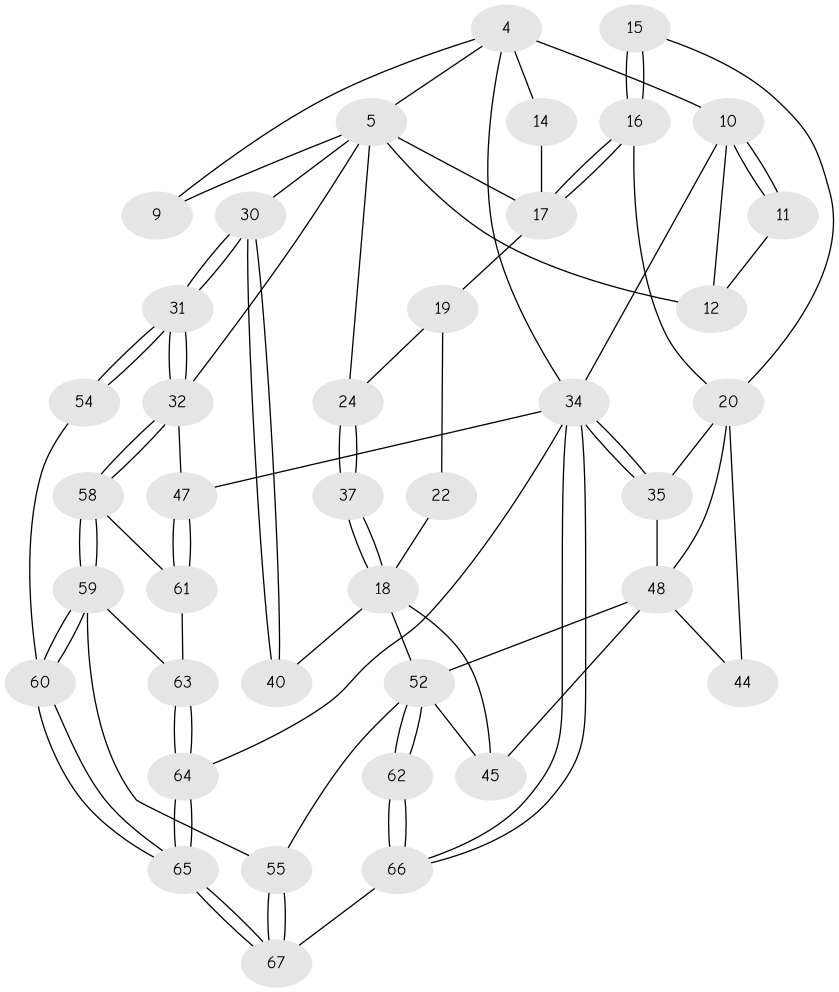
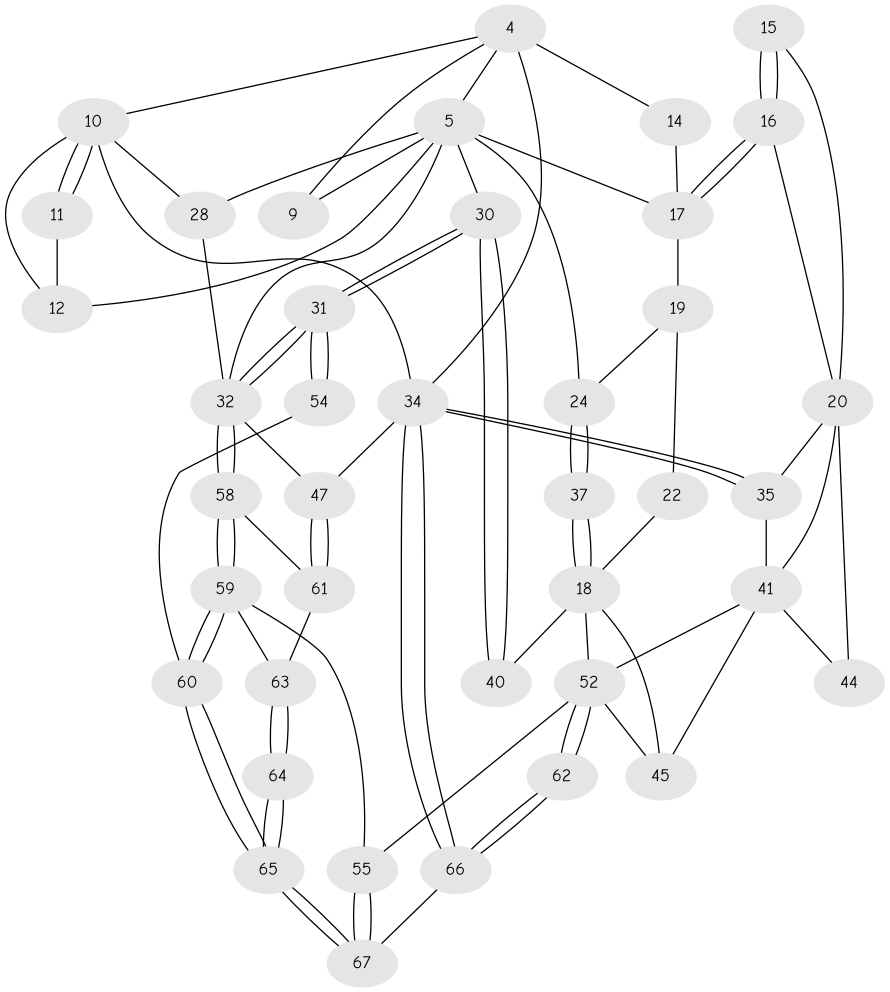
node "28": added
node "48": label "48" -> "41"
edge "34" -- "64": removed
